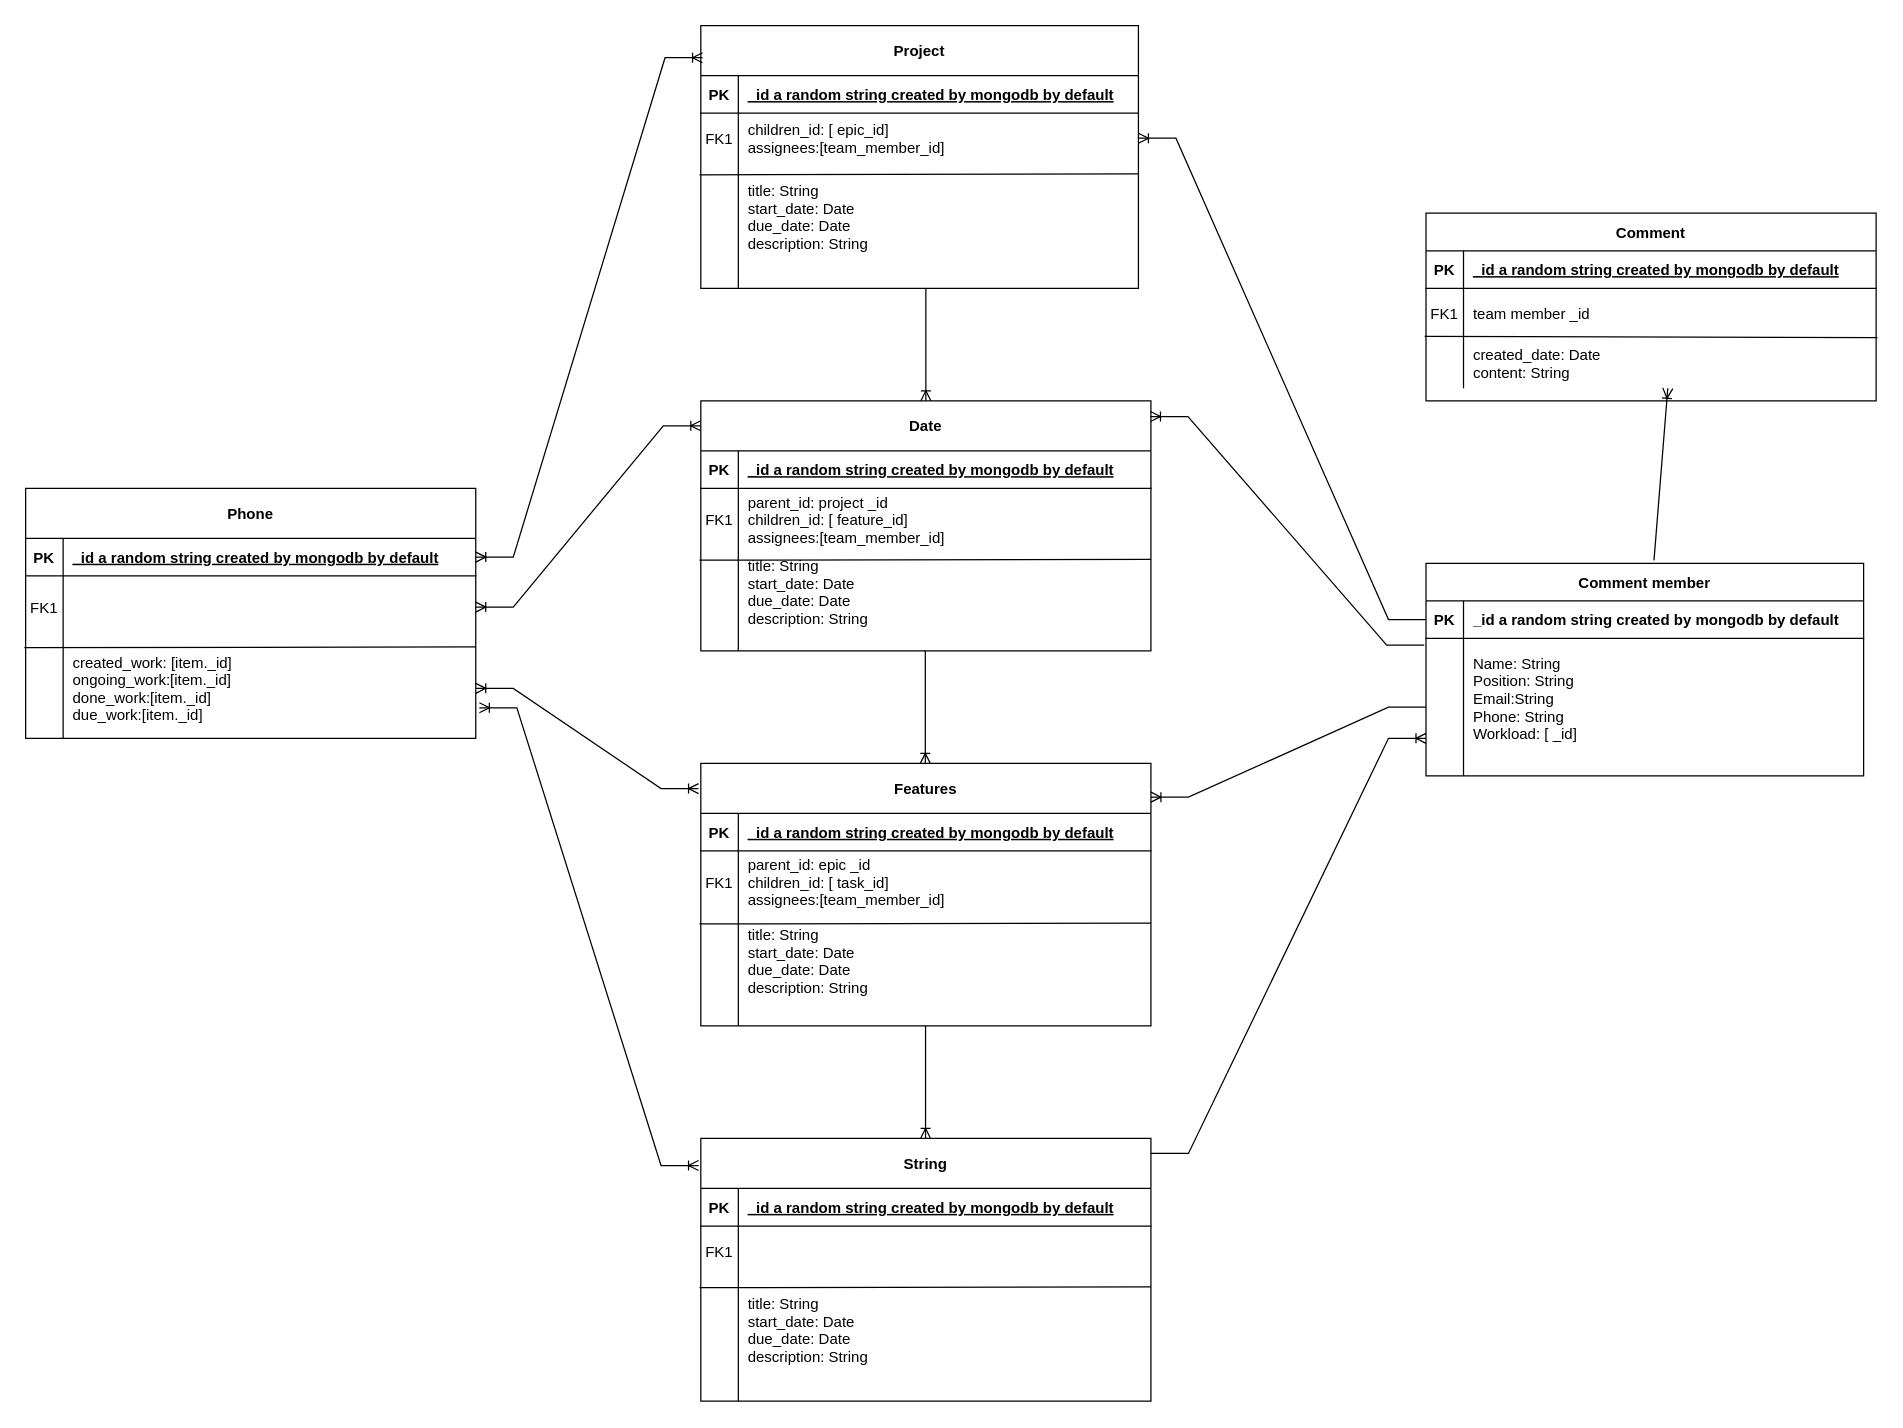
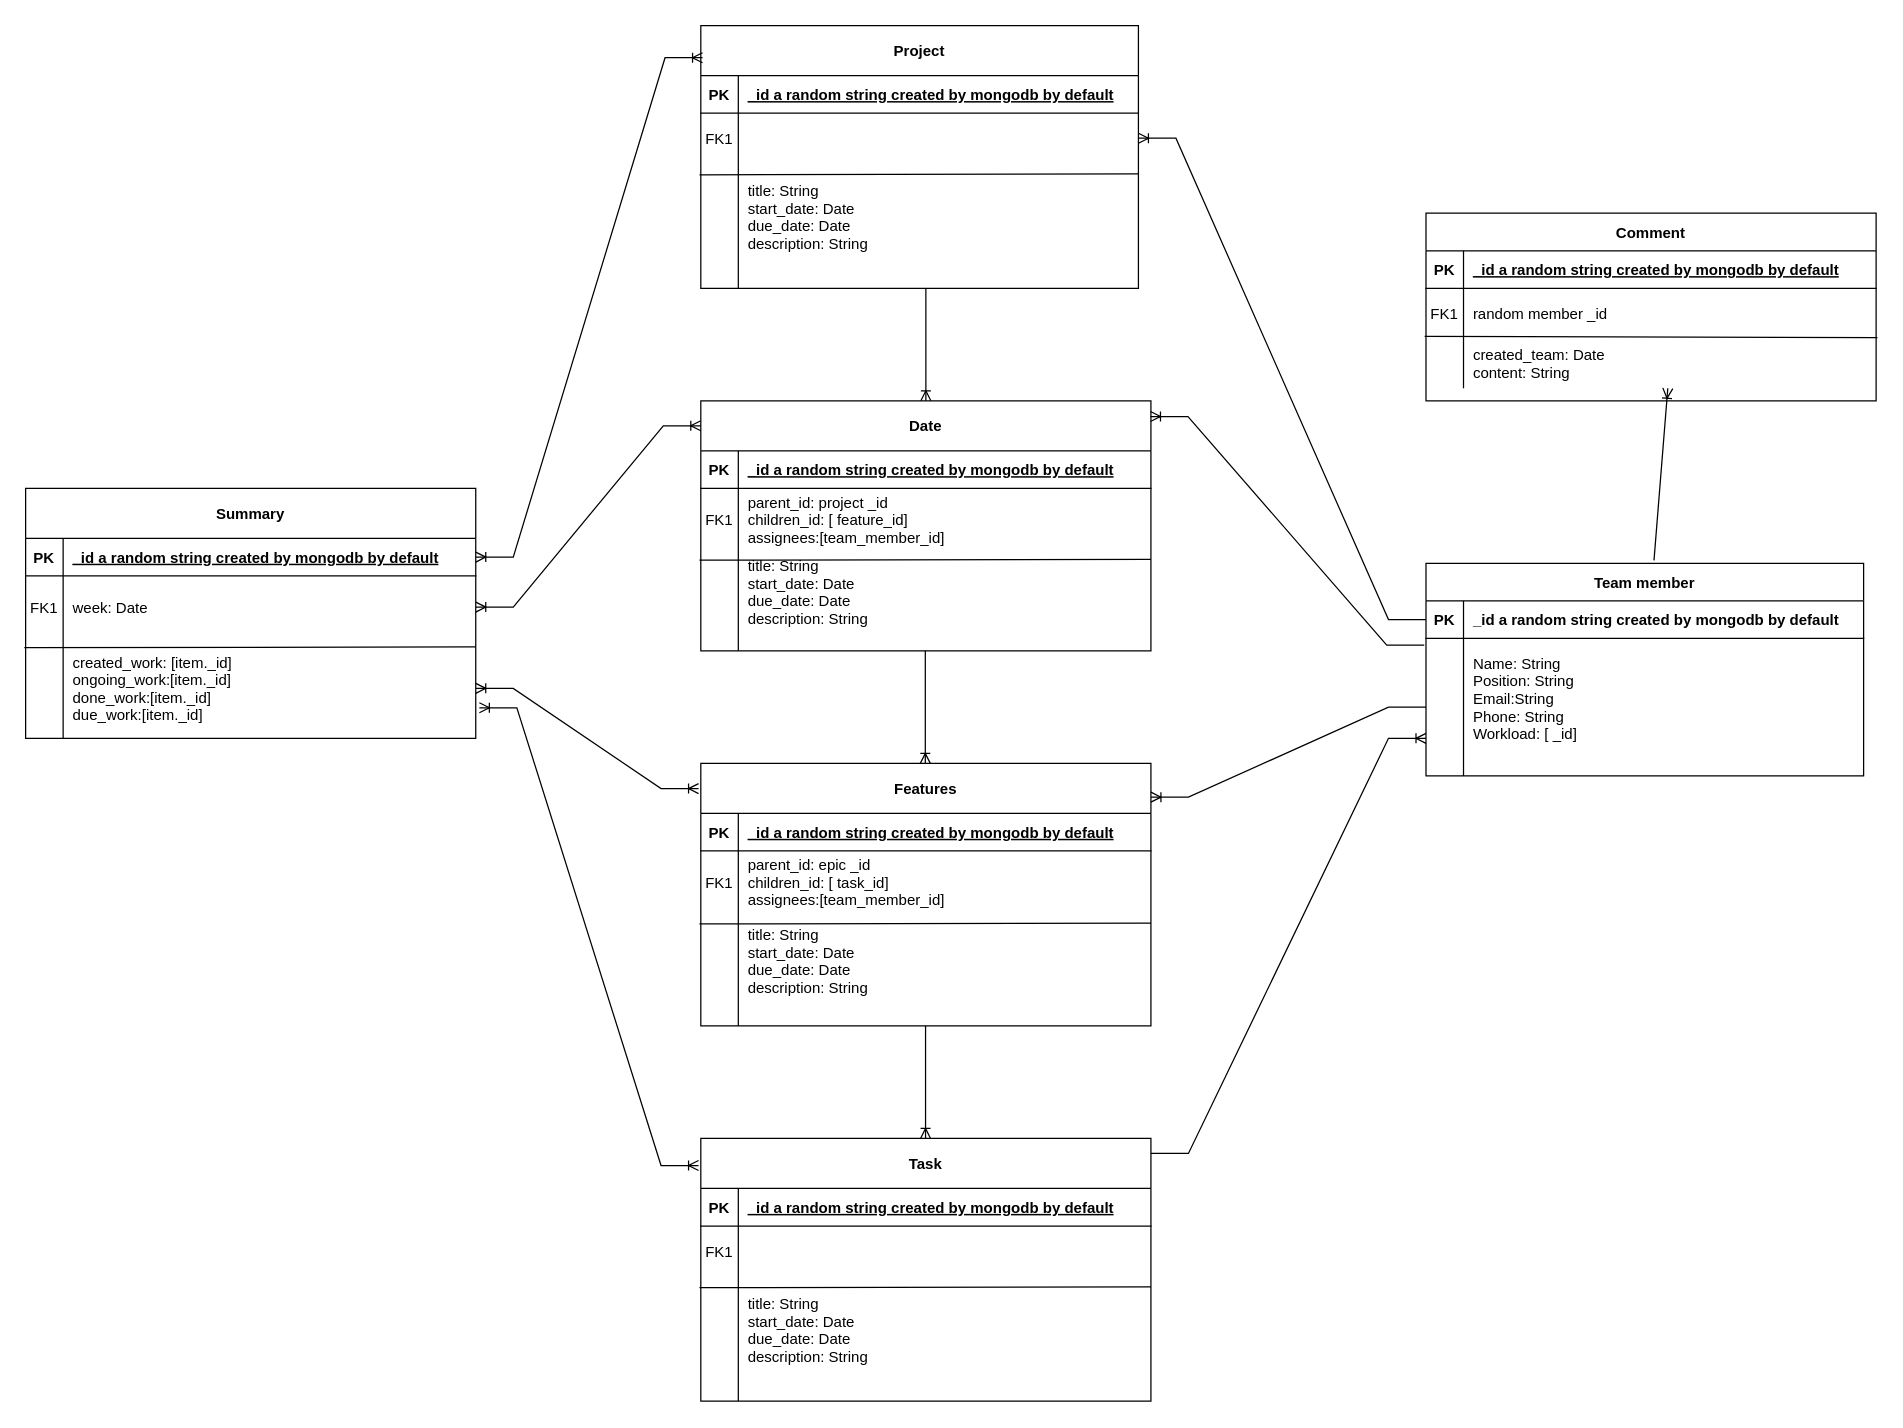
node "children_id: [ epic_id] assignees:[team_member_id]": removed
node "team member _id": label "team member _id" -> "random member _id"
node "created_date: Date content: String": label "created_date: Date content: String" -> "created_team: Date content: String"
node "Phone": label "Phone" -> "Summary"
node "Comment member": label "Comment member" -> "Team member"
node "week: Date": added
node "String": label "String" -> "Task"
